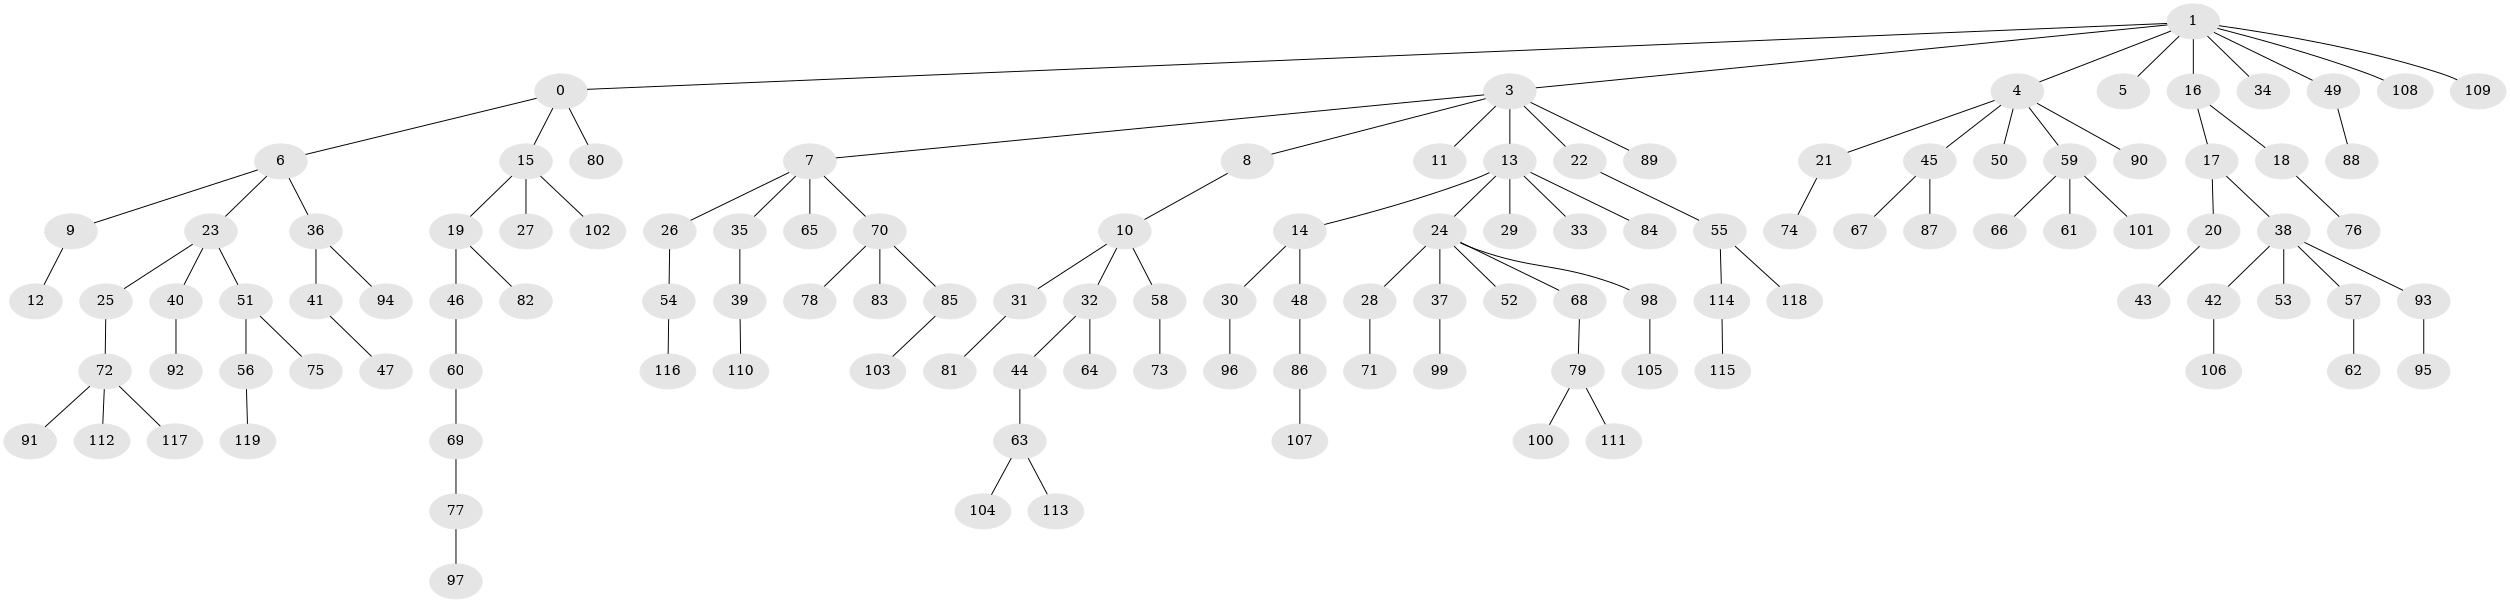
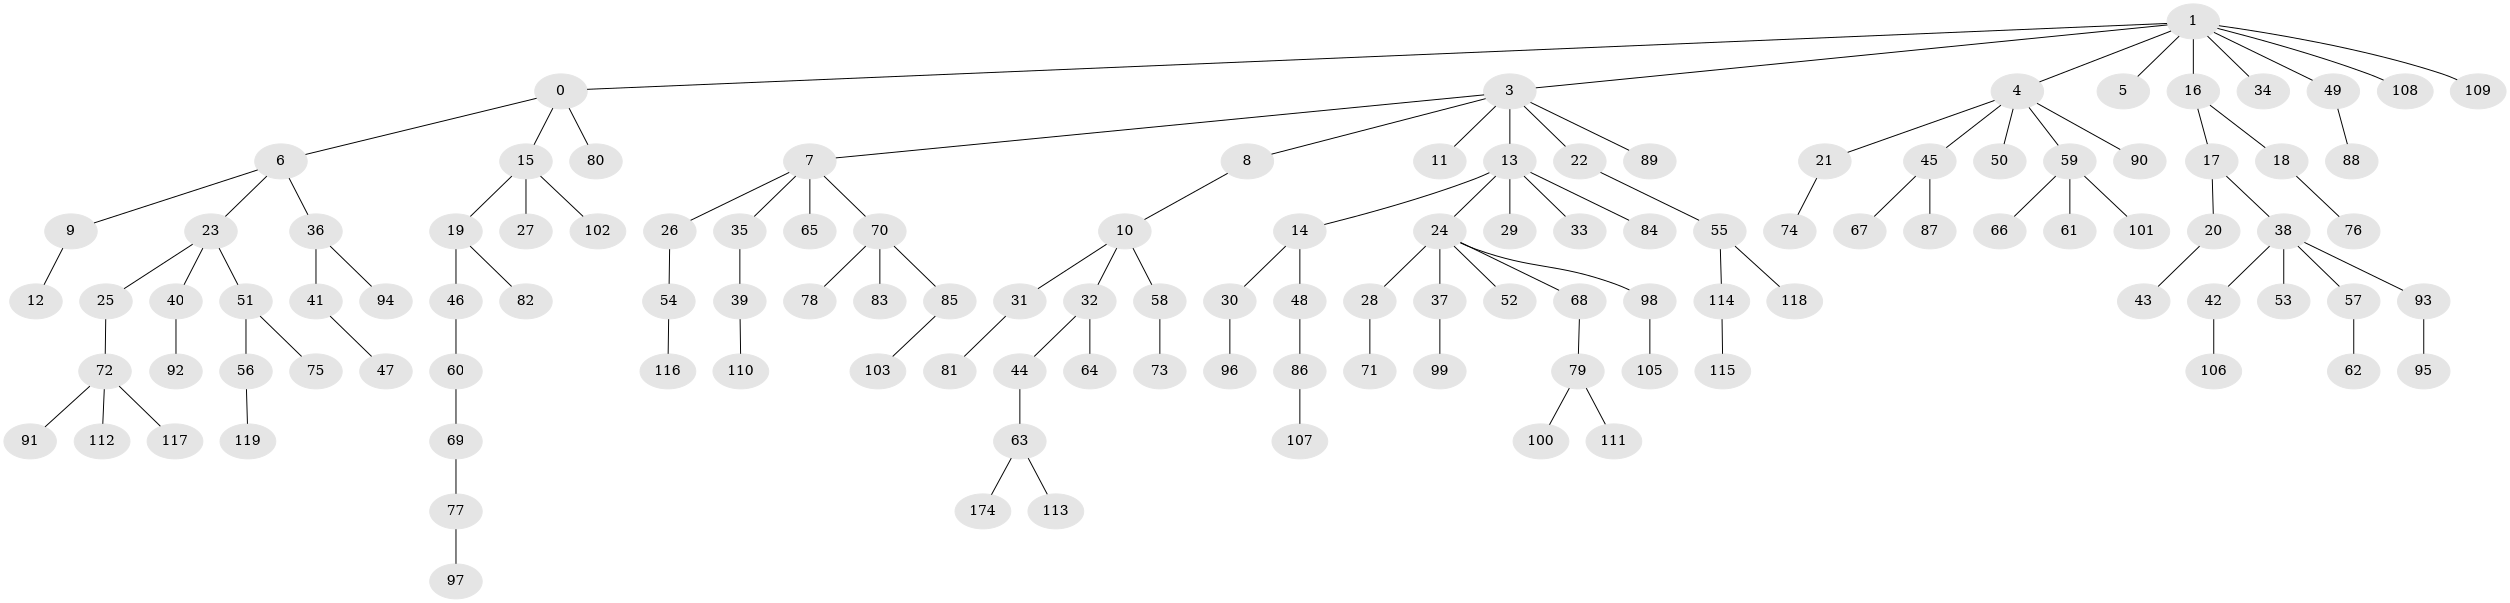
node "104": label "104" -> "174"
